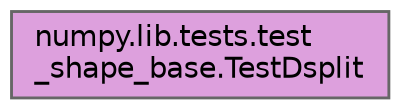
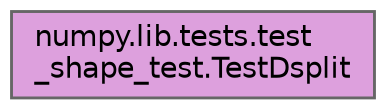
node "numpy.lib.tests.test _shape_base.TestDsplit": label "numpy.lib.tests.test _shape_base.TestDsplit" -> "numpy.lib.tests.test _shape_test.TestDsplit"
